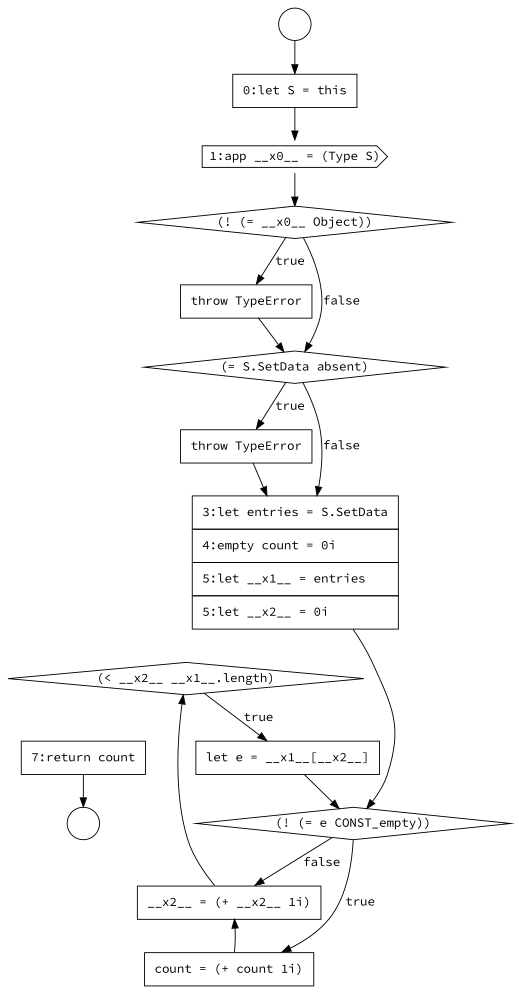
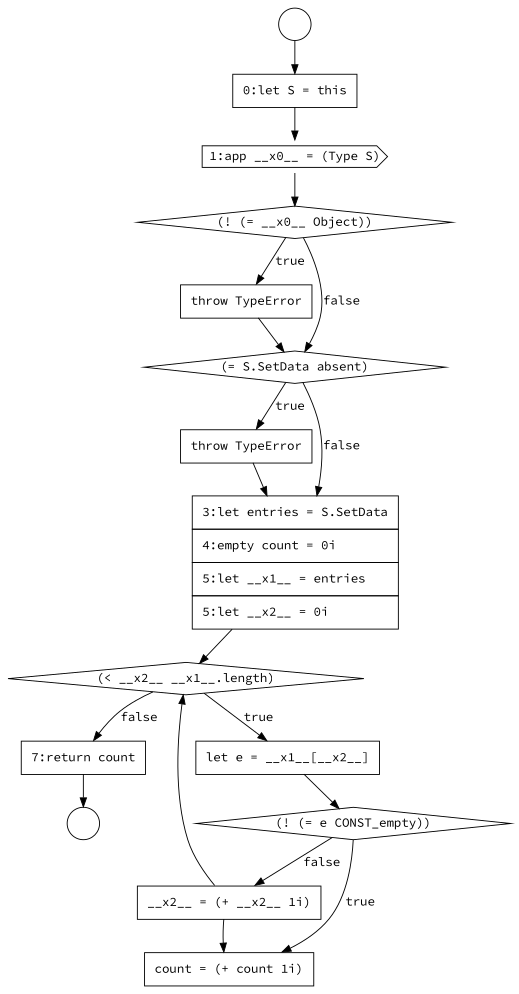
edge "(< __x2__ __x1__.length)" -> "7:return count": added, label "false"
edge "3:let entries = S.SetData" -> "(! (= e CONST_empty))": now "3:let entries = S.SetData" -> "(< __x2__ __x1__.length)"
edge "count = (+ count 1i)" -> "__x2__ = (+ __x2__ 1i)": reversed
